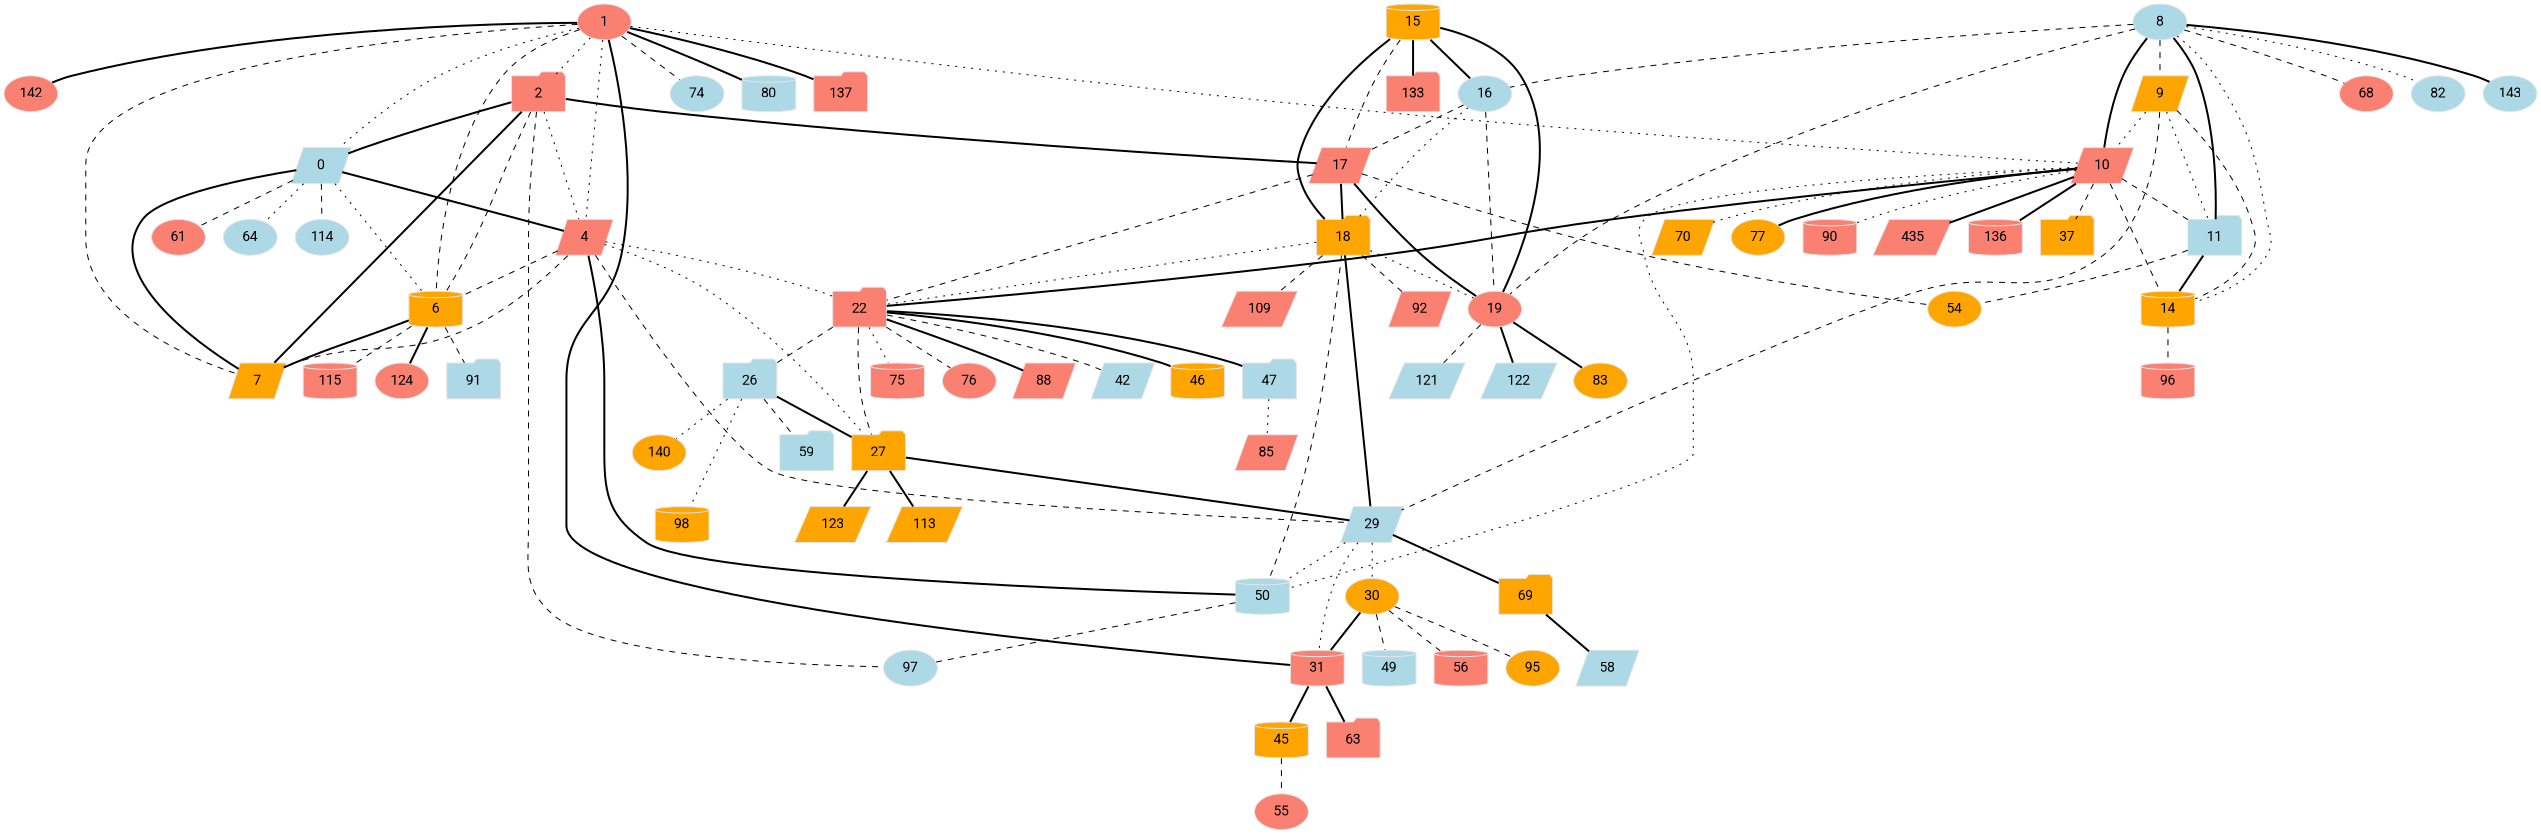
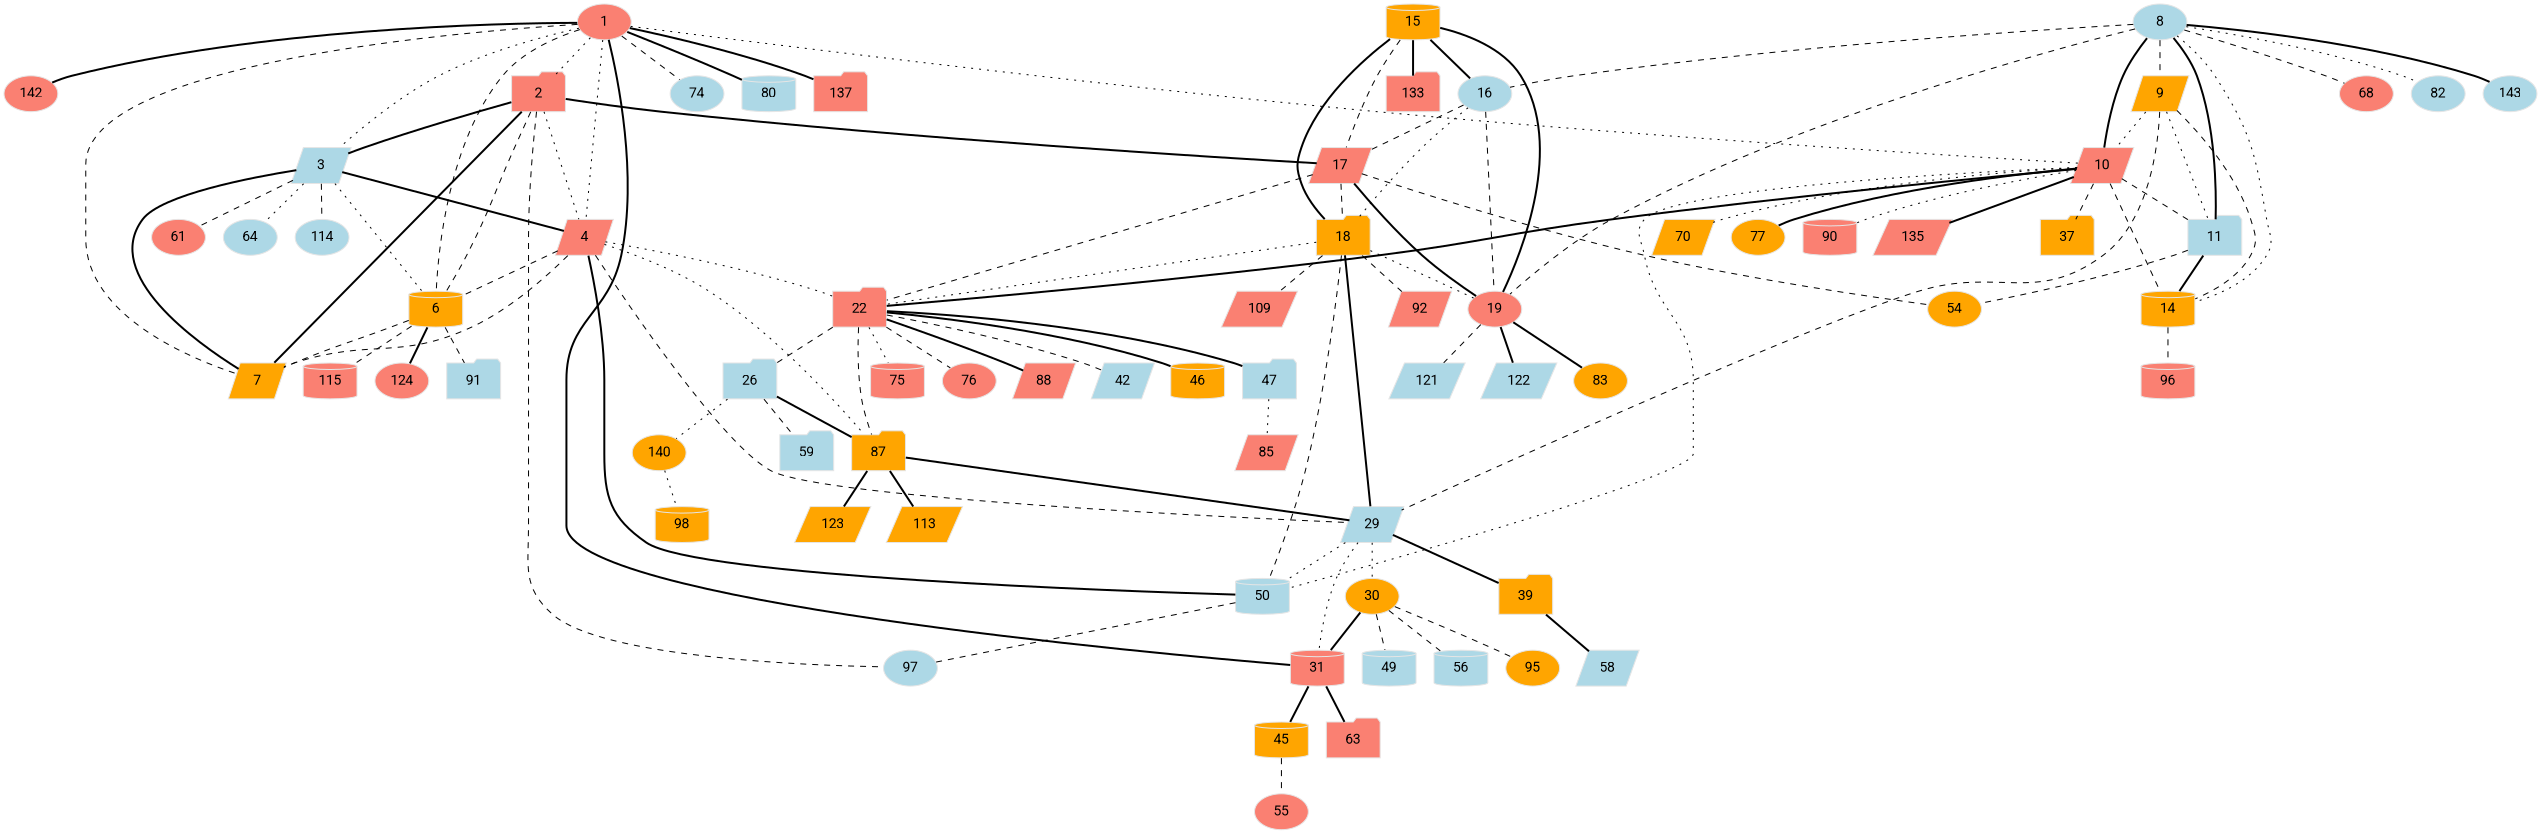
node "0": label "0" -> "3"
edge "17" -- "18": style bold -> dashed
node "435": label "435" -> "135"
node "136": removed
edge "6" -- "7": style bold -> dashed
edge "26" -- "98": now "140" -- "98"
node "27": label "27" -> "87"
node "69": label "69" -> "39"
node "56": fillcolor salmon -> lightblue
